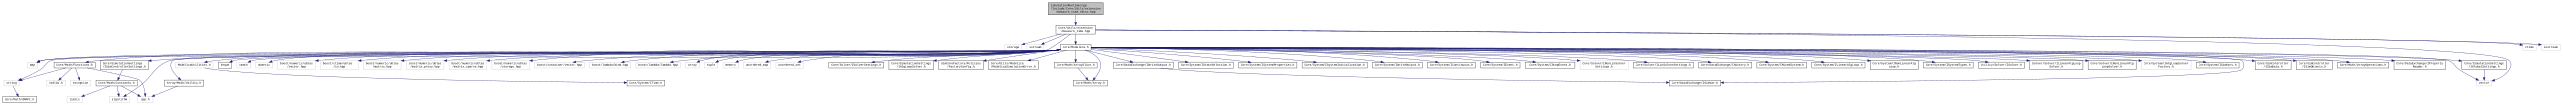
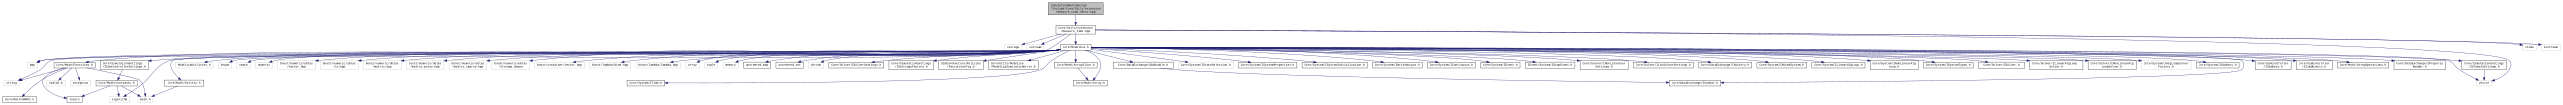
node "deque": color black -> grey75
node "boost/ctime/ublas /io.hpp": label "boost/ctime/ublas /io.hpp" -> "boost/numeric/ublas /io.hpp"
node "boost/numeric/ublas /storage.hpp": label "boost/numeric/ublas /storage.hpp" -> "boost/numeric/ublas /storage.deque"
node "unordered_map": color grey75 -> black
node "unordered_set": color grey75 -> black
node "chrono": added
node "Core/SimulationSettings /IAlgLoopSolver.h": label "Core/SimulationSettings /IAlgLoopSolver.h" -> "Core/SimulationSettings /ISettingsFactory.h"
node "Core/DataExchange/IWriteOutput.h": label "Core/DataExchange/IWriteOutput.h" -> "Core/DataExchange/SimDouble.h"
node "Core/System/IStateSelection.h": color black -> grey75
node "Core/System/IStepEvent.h": label "Core/System/IStepEvent.h" -> "IEvent/System/IStepEvent.h"
node "Core/Solver/INonLinSolver Settings.h": color grey75 -> black
node "Utility/Solver/ISolver.h": label "Utility/Solver/ISolver.h" -> "Core/Solver/ISolver.h"
node "Solver/Solver/ILinearAlgLoop Solver.h": label "Solver/Solver/ILinearAlgLoop Solver.h" -> "Core/Solver/ILinearAlgLoop Solver.h"
edge "ModelicaUtilities.h" -> "Core/System/ITime.h": now "Core/Modelica.h" -> "Core/System/ITime.h"
edge "Core/Math/Functions.h" -> "limits": added
node "Array/Math/Utility.h": label "Array/Math/Utility.h" -> "Core/Math/Utility.h"
edge "string" -> "Core/Math/OMAPI.h": now "Core/Math/Functions.h" -> "Core/Math/OMAPI.h"
node "limits": color grey75 -> black
node "cpp.h": label "cpp.h" -> "math.h"
